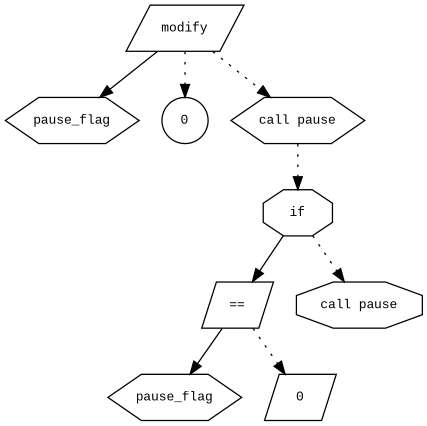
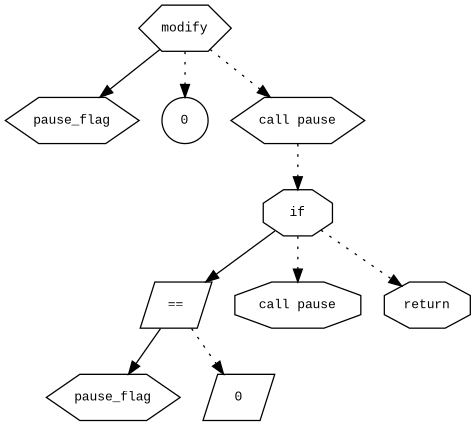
node "modify": shape parallelogram -> hexagon
node "return": added
